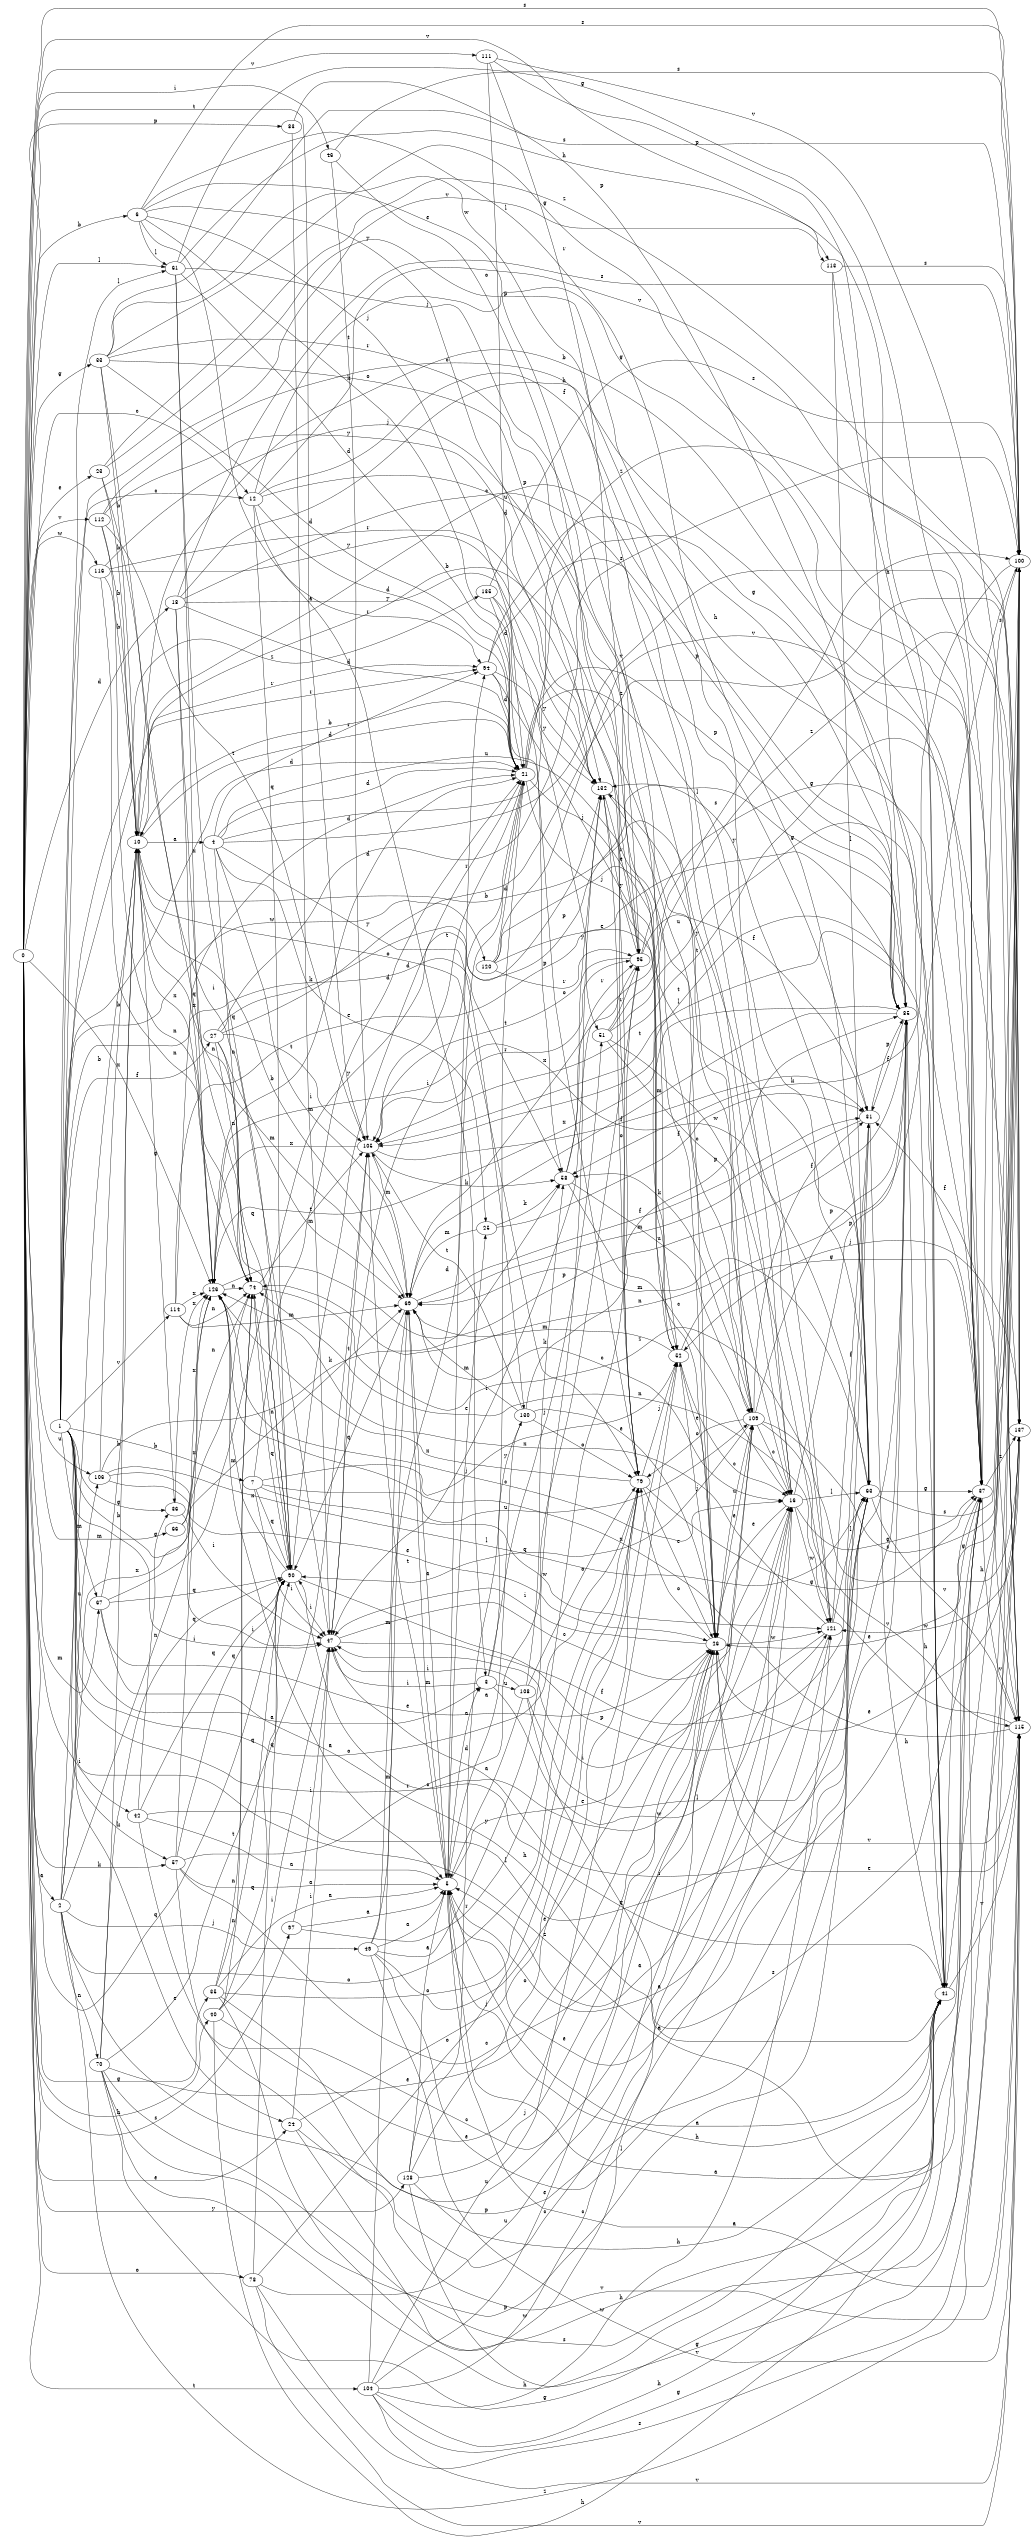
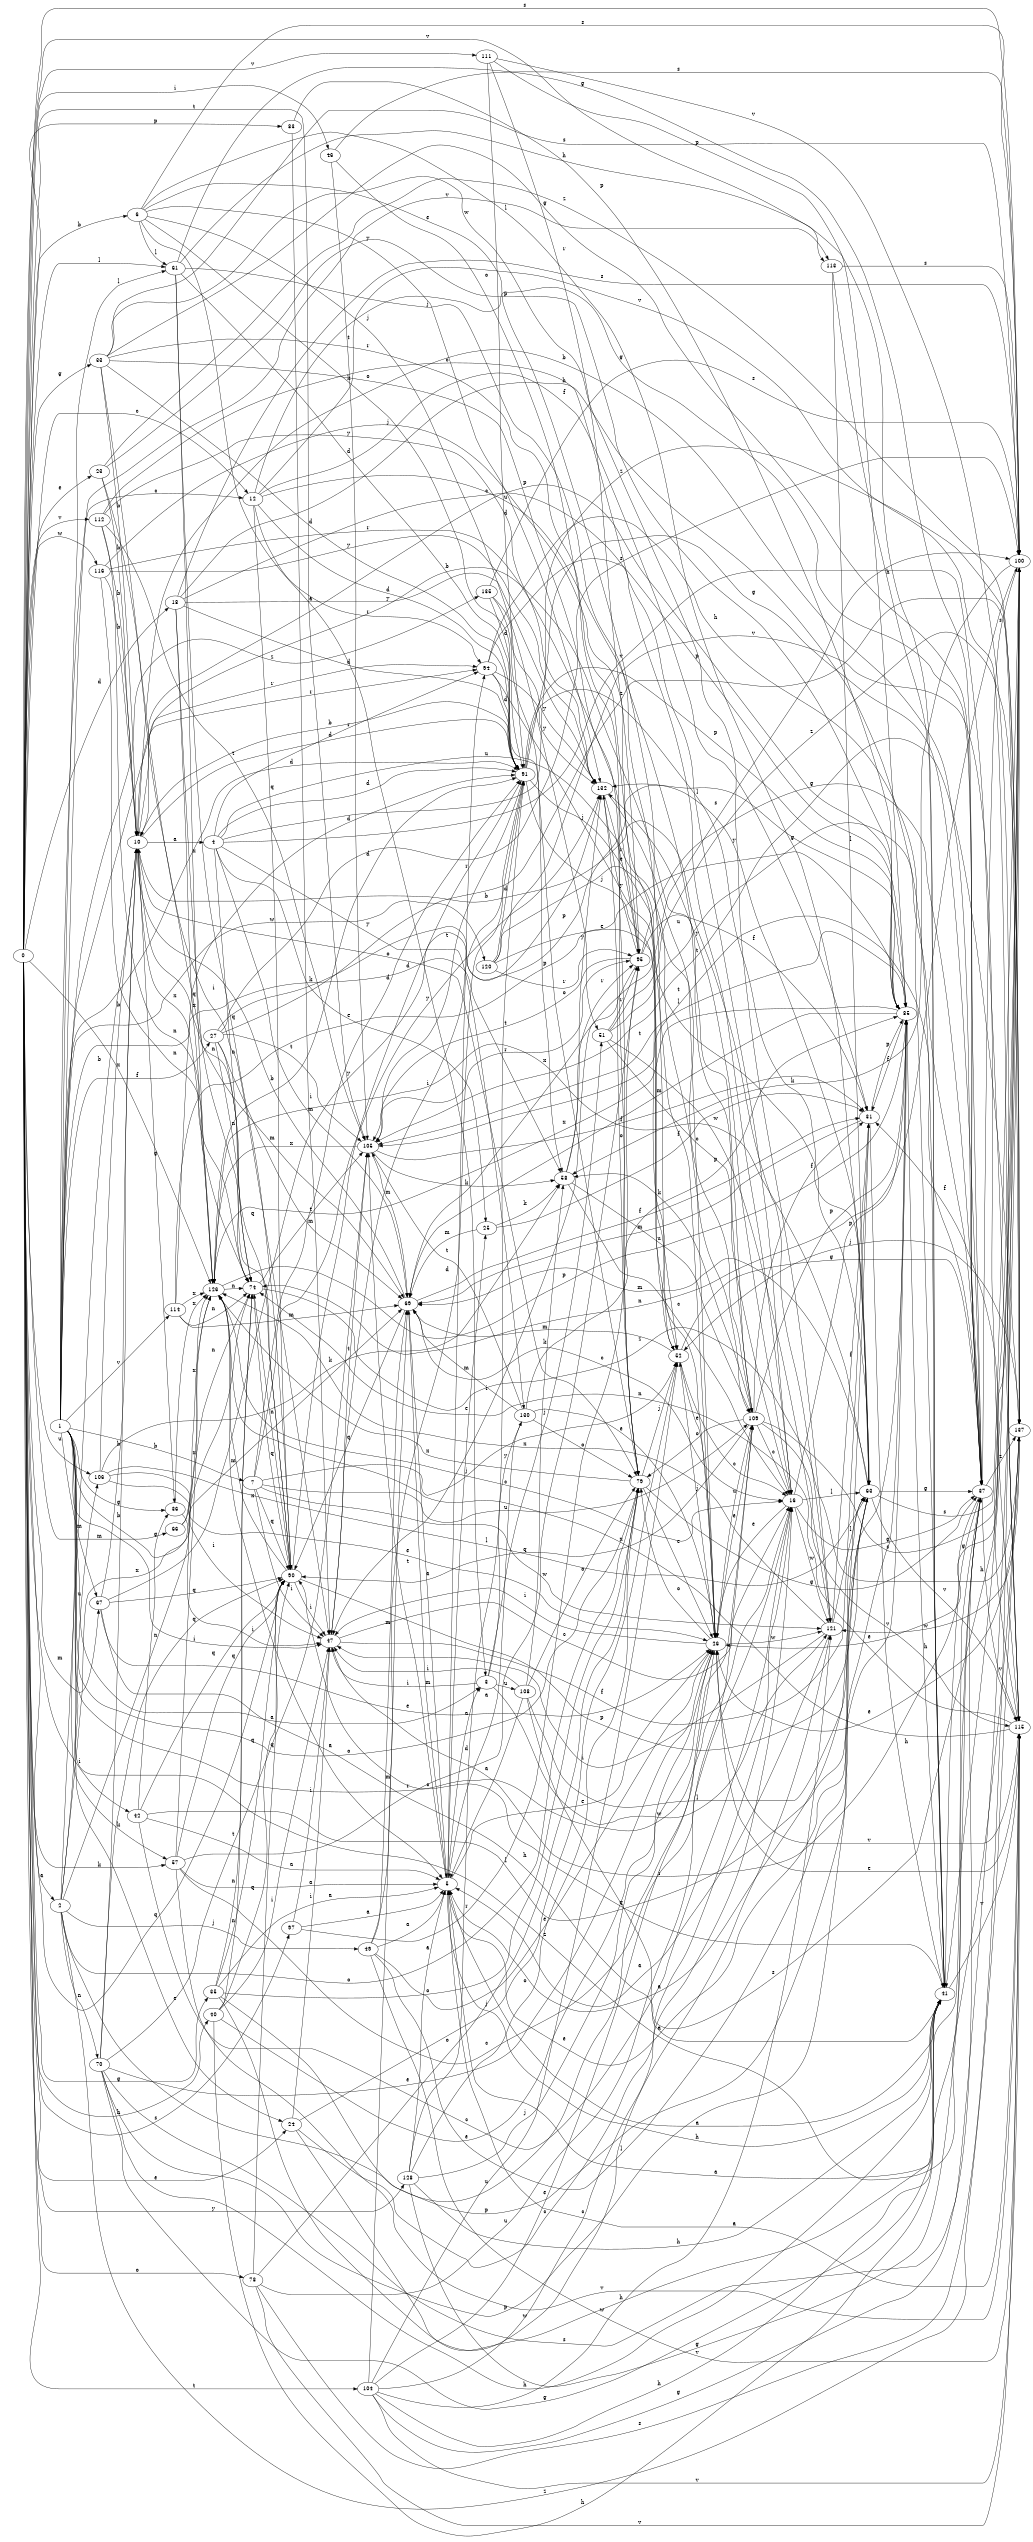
node "21": label "21" -> "91"
edge "49" -> "132": now "7" -> "132"
